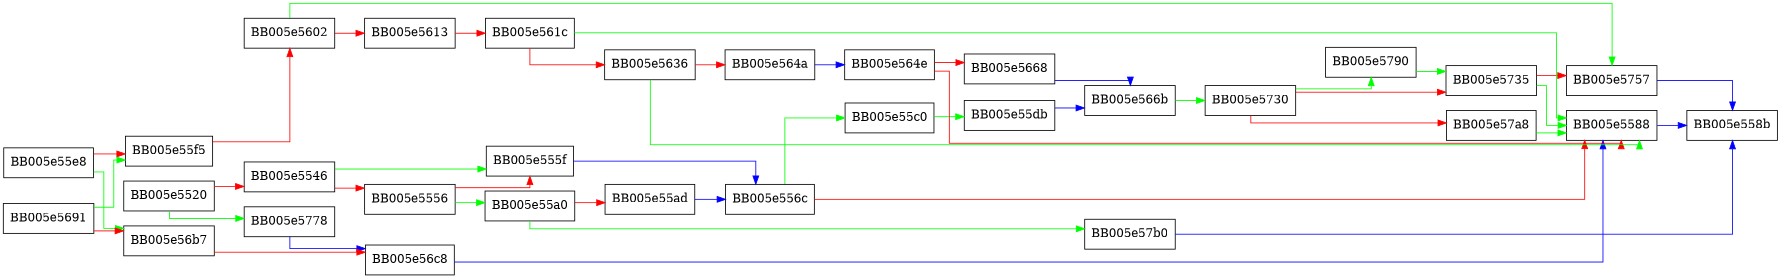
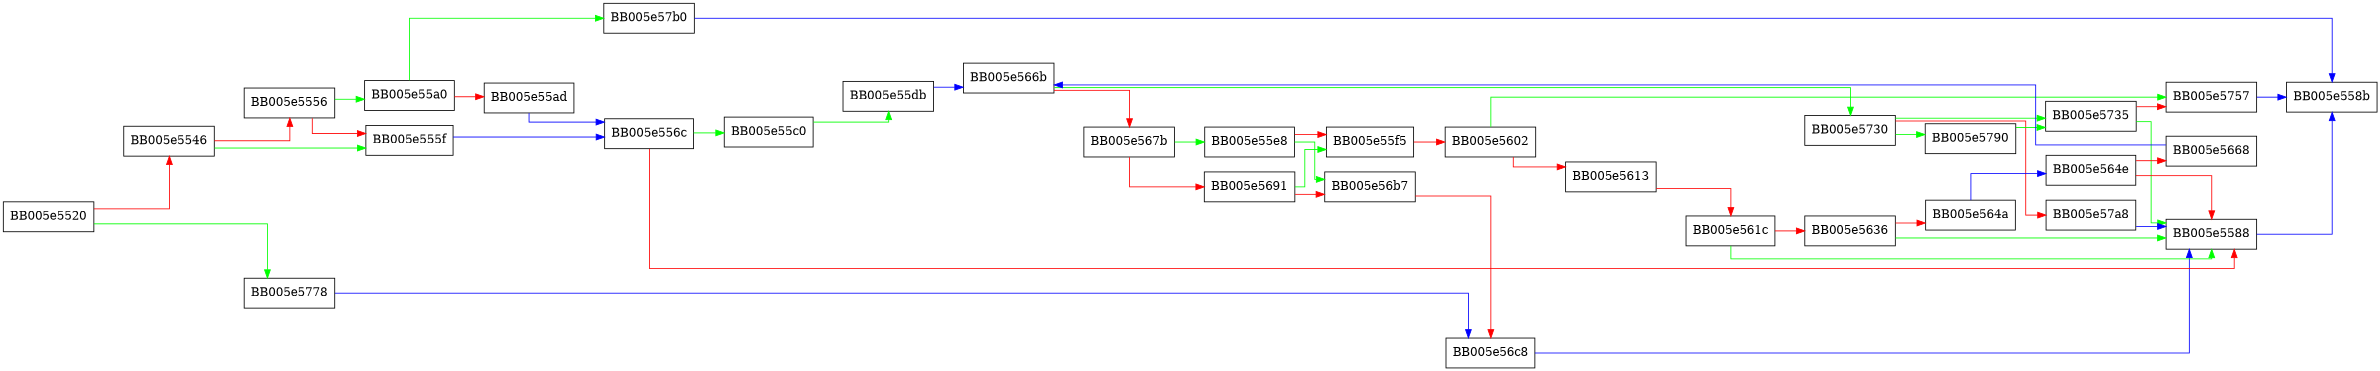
edge "BB005e5730" -> "BB005e5735": color red -> green
edge "BB005e57a8" -> "BB005e5588": color green -> blue
node "BB005e567b": added
